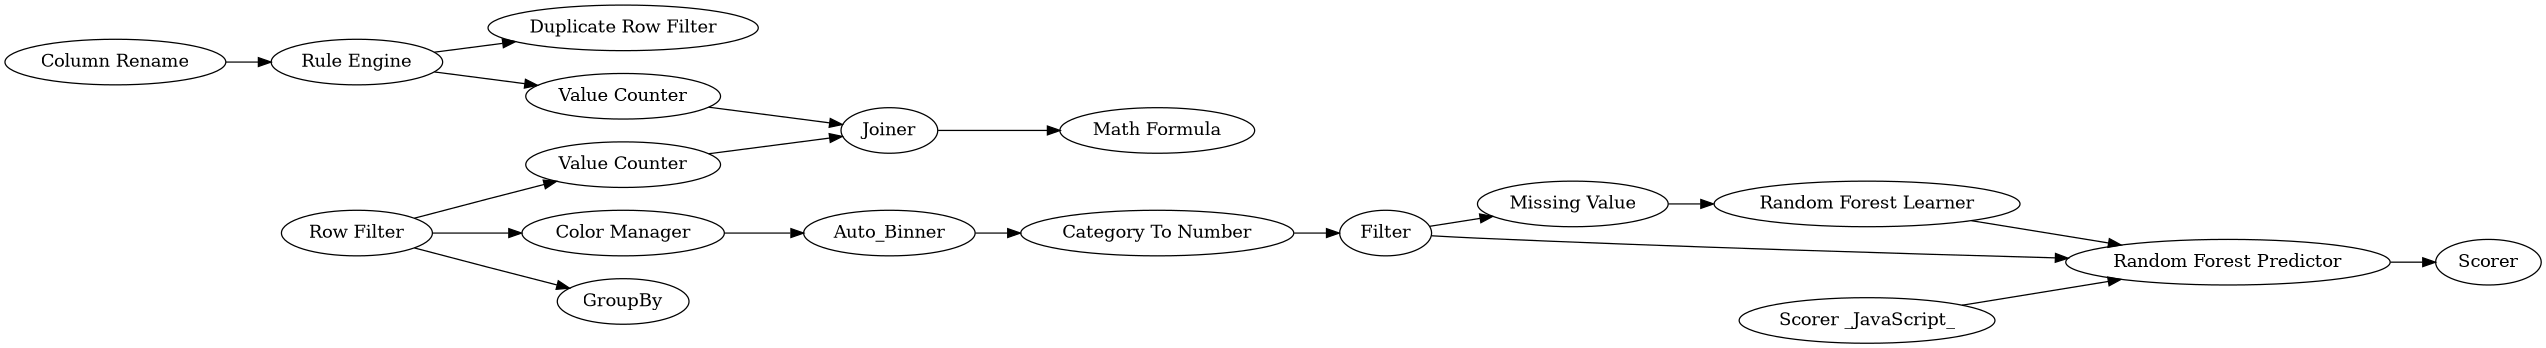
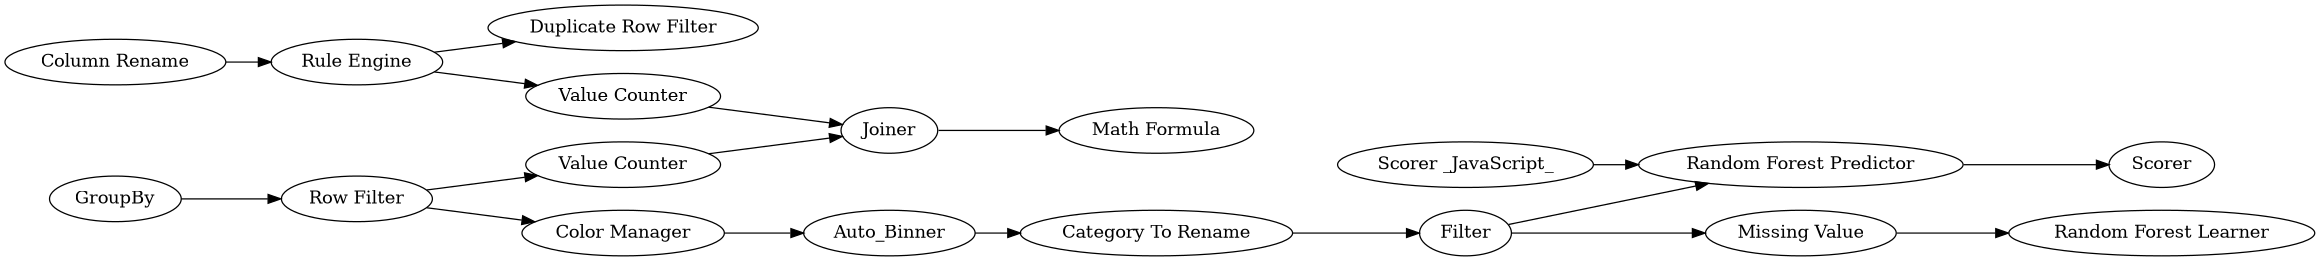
edge "Random Forest Learner" -> "Random Forest Predictor": removed
node "Category To Number": label "Category To Number" -> "Category To Rename"
edge "Row Filter" -> "GroupBy": reversed
